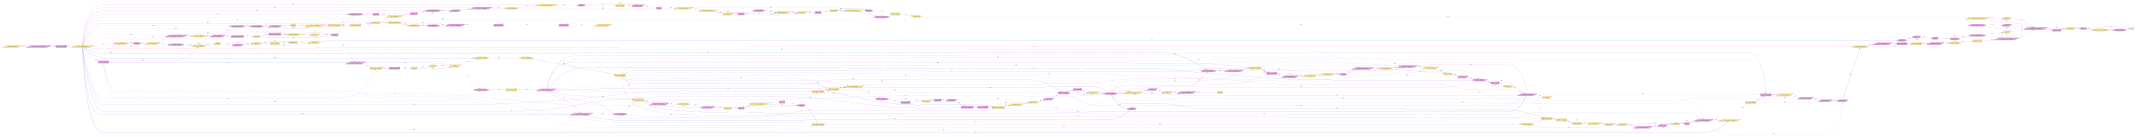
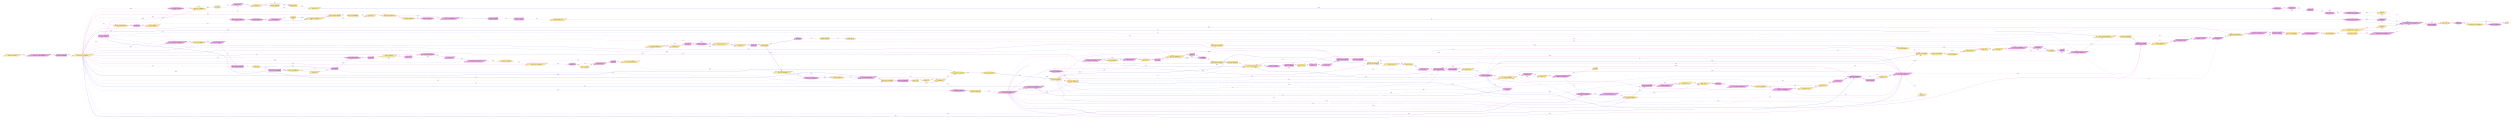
node "str x8 , [ x9 , # address ]": added
